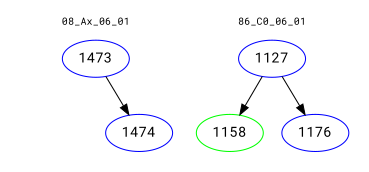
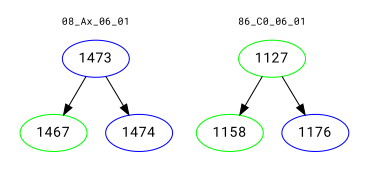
node "1127": color blue -> green
node "1467": added
